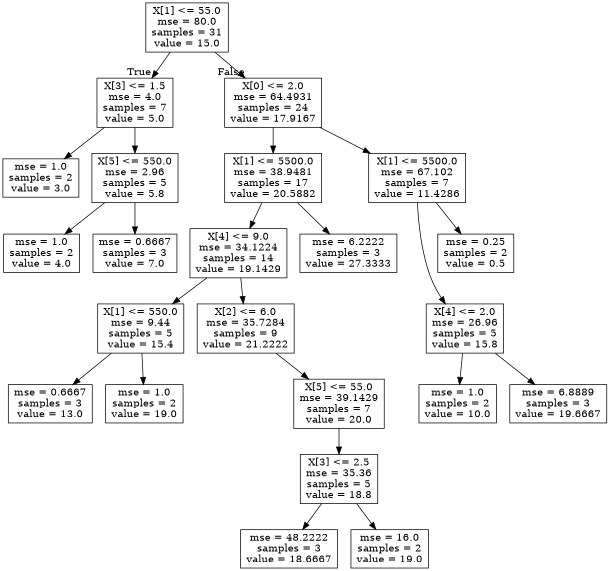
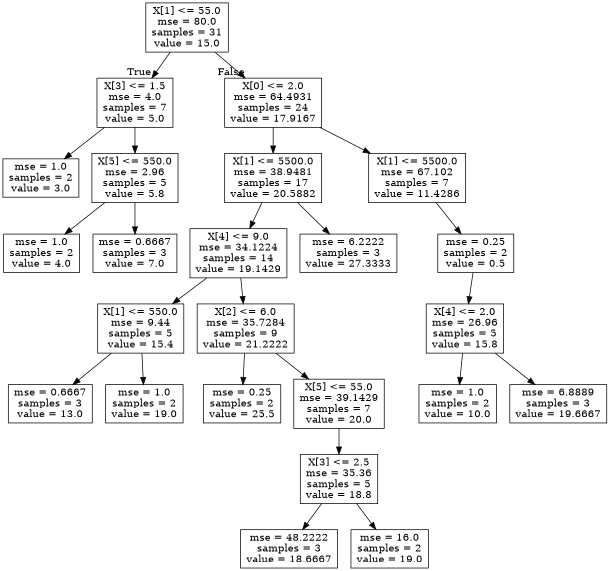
edge "X[1] <= 5500.0 mse = 67.102 samples = 7 value = 11.4286" -> "X[4] <= 2.0 mse = 26.96 samples = 5 value = 15.8": now "mse = 0.25 samples = 2 value = 0.5" -> "X[4] <= 2.0 mse = 26.96 samples = 5 value = 15.8"
node "mse = 0.25 samples = 2 value = 25.5": added
